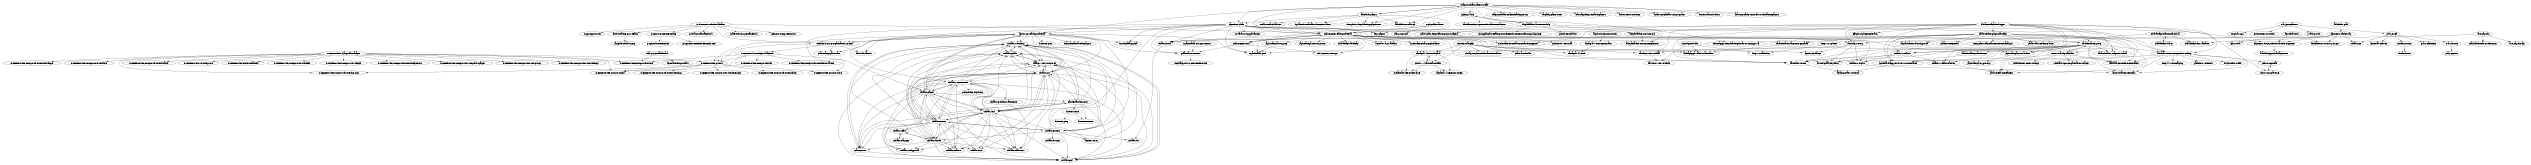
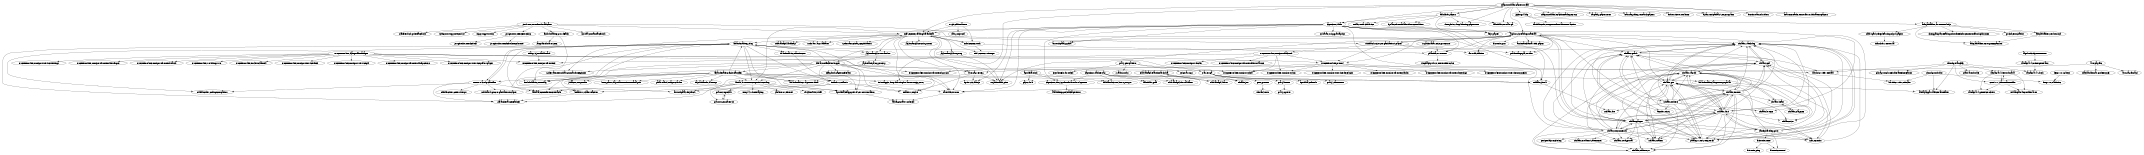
edge "adityathakker/awesome-rl-nlp" -> "jiyfeng/rl4nlp": removed
edge "abhshkdz/graf" -> "captn3m0/hackertray": reversed
node "InfoSecIITR/reading-material": label "InfoSecIITR/reading-material" -> "InfoSecIITR/reading-karandesai"
node "chongyangtao/Reading-List-of-Reinforcement-Learning-yolog-NLP": label "chongyangtao/Reading-List-of-Reinforcement-Learning-yolog-NLP" -> "chongyangtao/Reading-List-of-Reinforcement-Learning-for-NLP"
node "saiprashanths/dl-studyportal": label "saiprashanths/dl-studyportal" -> "saiprashanths/dl-setup"
edge "hkirat/notification-logger" -> "jaybosamiya/true-random": reversed
node "nkman/promet": label "nkman/promet" -> "gsoc/promet"
node "pravj/HackLime": label "pravj/HackLime" -> "pravj/Statements"
edge "sdslabs/watchdog" -> "Scar26/Im-in": now "sdslabs/watchdog" -> "sdslabs/broCLI"
node "IMGIITRoorkee/omniport-service-links": removed
node "IMGIITRoorkee/omniport-service-groups": removed
node "algomaster99/portfolio": removed
edge "ketanhwr/exylus" -> "anshulshah96/Lets-Play": now "anshulshah96/CrowdBank" -> "anshulshah96/Lets-Play"
node "IMGIITRoorkee/omniport-service-comments": added
edge "sdslabs/gut" -> "sdslabs/recommends": reversed
node "nikhil96sher/coding_companion": added
edge "sdslabs/zap-db" -> "sdslabs/gctl": reversed
